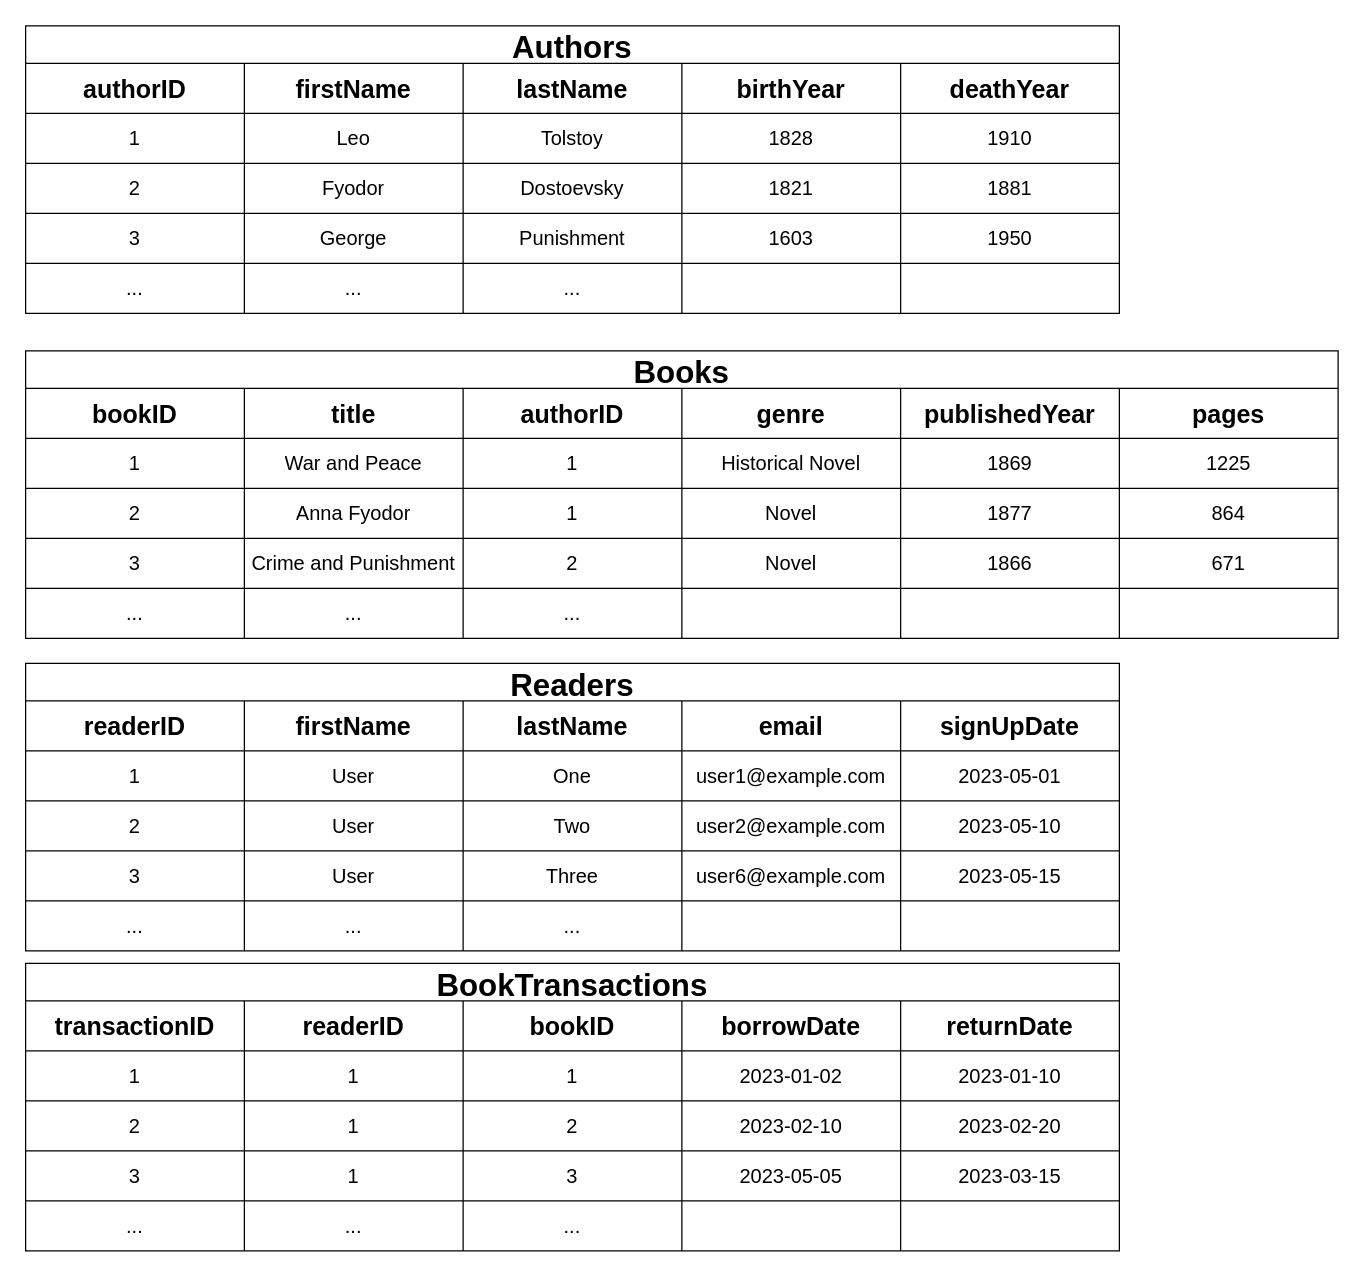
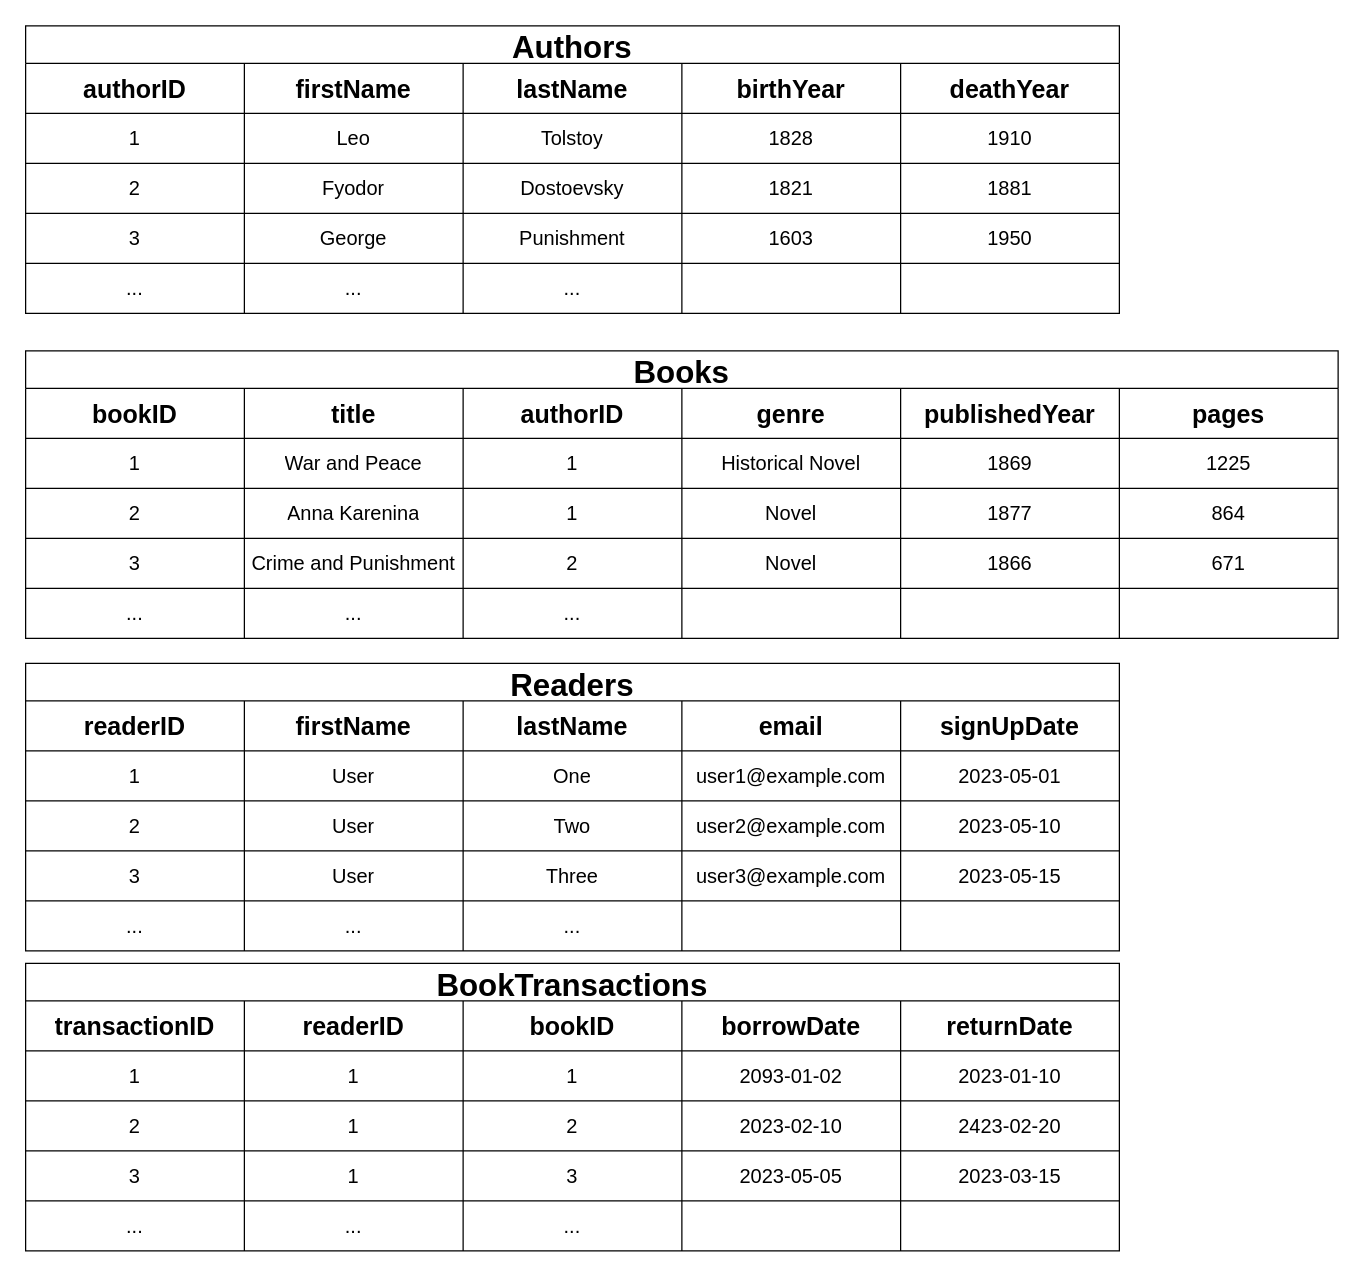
node "Anna Fyodor": label "Anna Fyodor" -> "Anna Karenina"
node "user6@example.com": label "user6@example.com" -> "user3@example.com"
node "2023-01-02": label "2023-01-02" -> "2093-01-02"
node "2023-02-20": label "2023-02-20" -> "2423-02-20"
